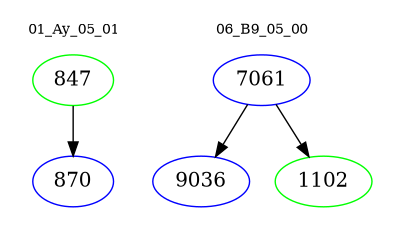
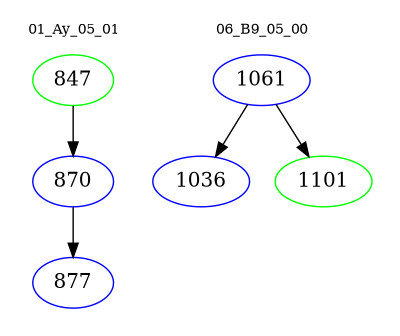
node "7061": label "7061" -> "1061"
node "9036": label "9036" -> "1036"
node "1102": label "1102" -> "1101"
node "877": added
